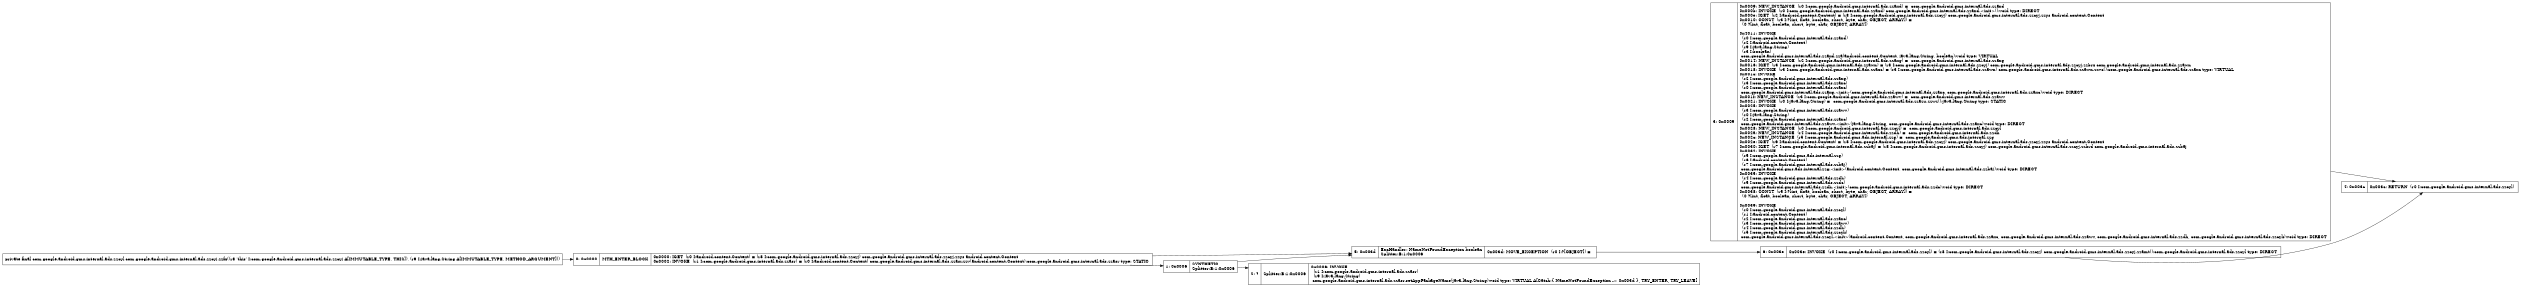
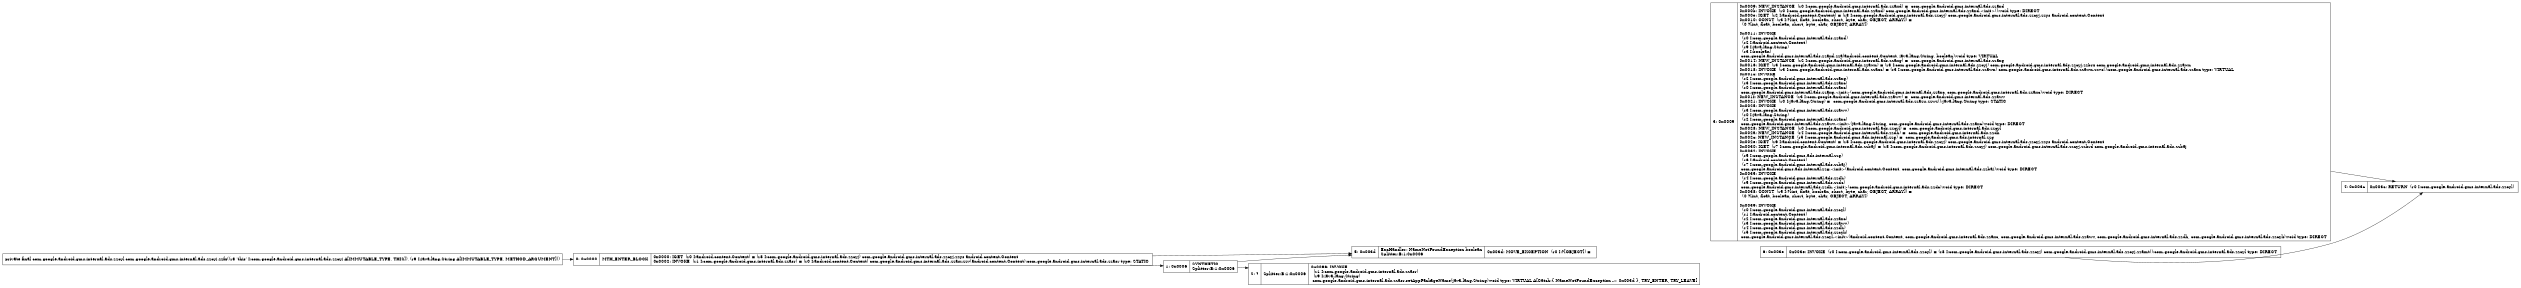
node "3: 0x0009": text "0x4011: INVOKE" -> "0x0011: INVOKE"
edge "5: 0x003d" -> "6: 0x003e": removed
node "2: ?": text "0x0006: INVOKE" -> "0x0096: INVOKE"
